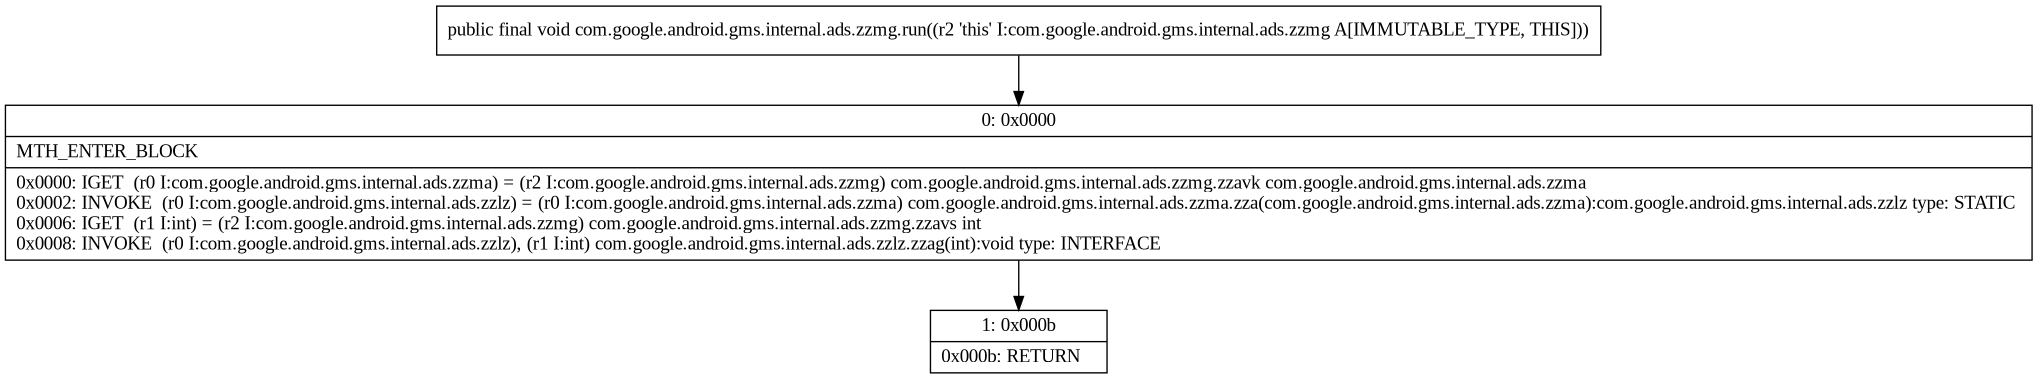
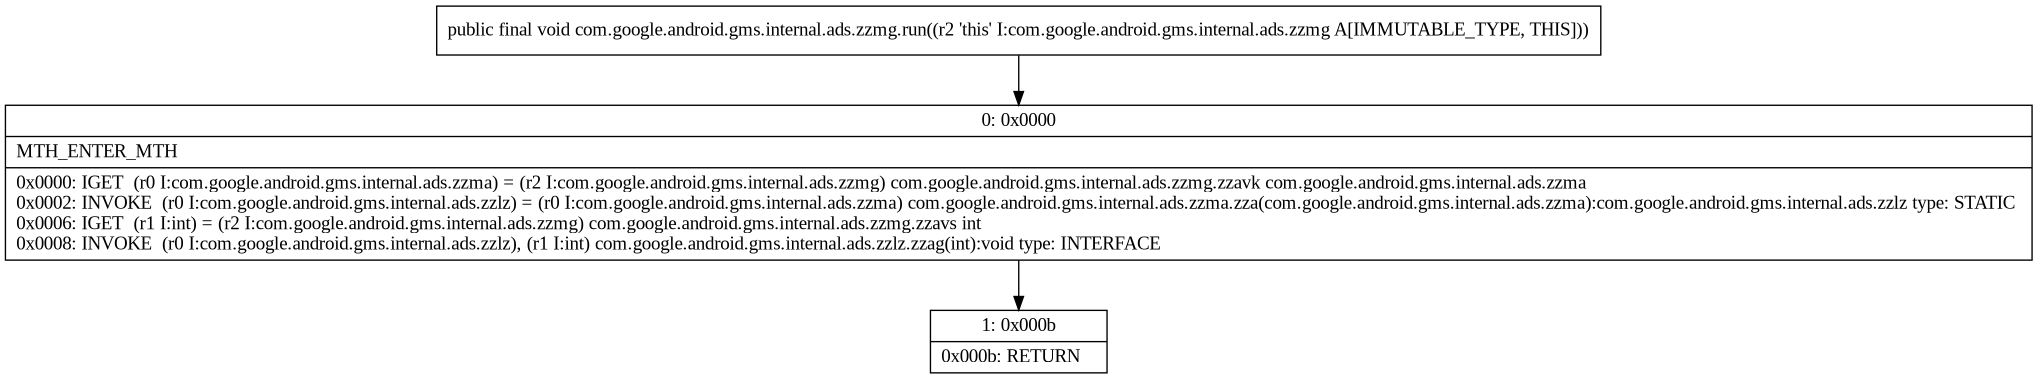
node "0: 0x0000": text "MTH_ENTER_BLOCK" -> "MTH_ENTER_MTH"
